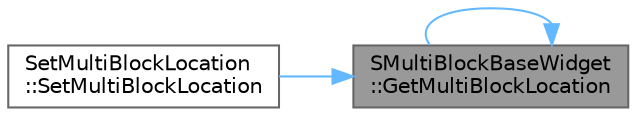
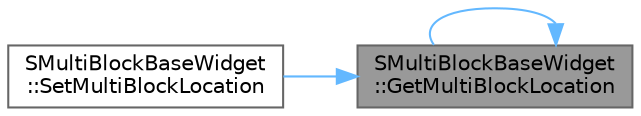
node "SetMultiBlockLocation ::SetMultiBlockLocation": label "SetMultiBlockLocation ::SetMultiBlockLocation" -> "SMultiBlockBaseWidget ::SetMultiBlockLocation"
